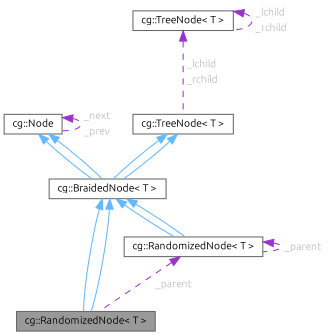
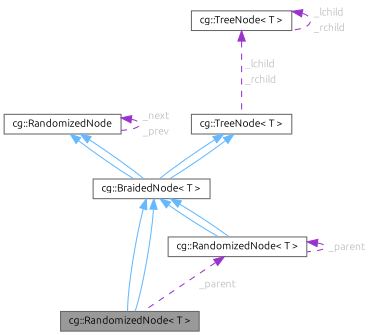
node "cg::Node": label "cg::Node" -> "cg::RandomizedNode"
